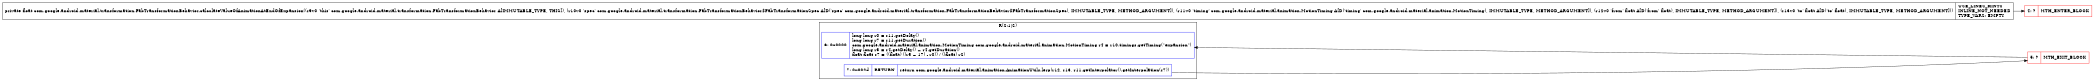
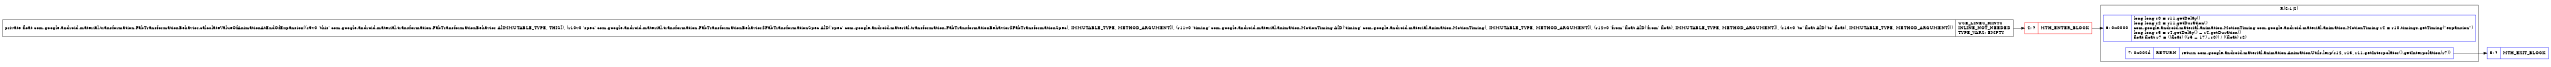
node "6: 0x0000": text "long long r7 = r11.getDuration()" -> "long long r2 = r11.getDuration()"
edge "5: ?" -> "6: 0x0000": now "4: ?" -> "6: 0x0000"
node "5: ?": color red -> blue
